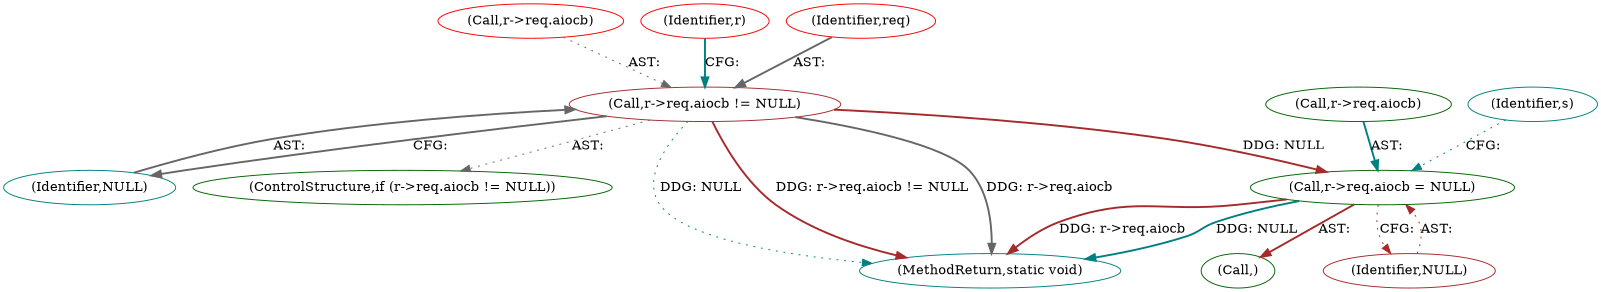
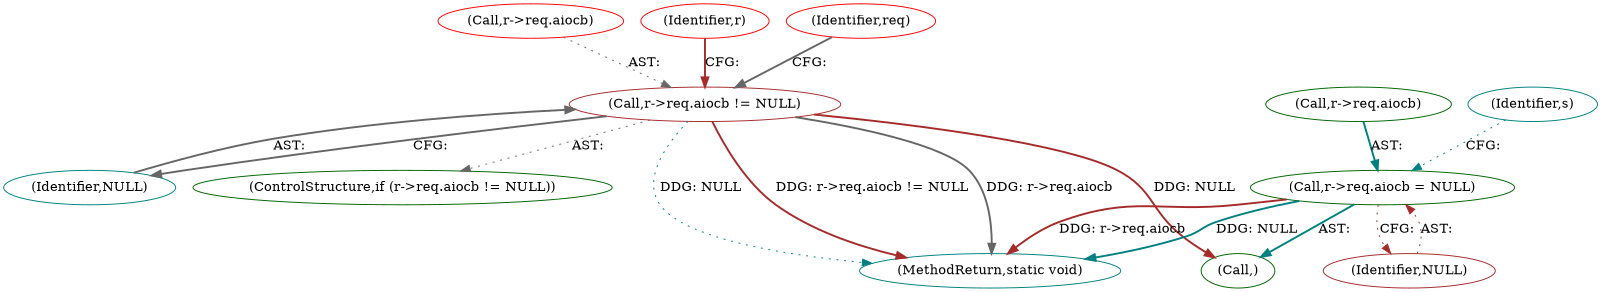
edge "(Identifier,r)" -> "(Call,r->req.aiocb != NULL)": color teal -> brown
edge "(Identifier,req)" -> "(Call,r->req.aiocb != NULL)": label "AST: " -> "CFG: "
edge "(Call,r->req.aiocb != NULL)" -> "(Call,r->req.aiocb = NULL)": now "(Call,r->req.aiocb != NULL)" -> "(Call,)"
edge "(Call,r->req.aiocb = NULL)" -> "(Call,)": color brown -> teal
